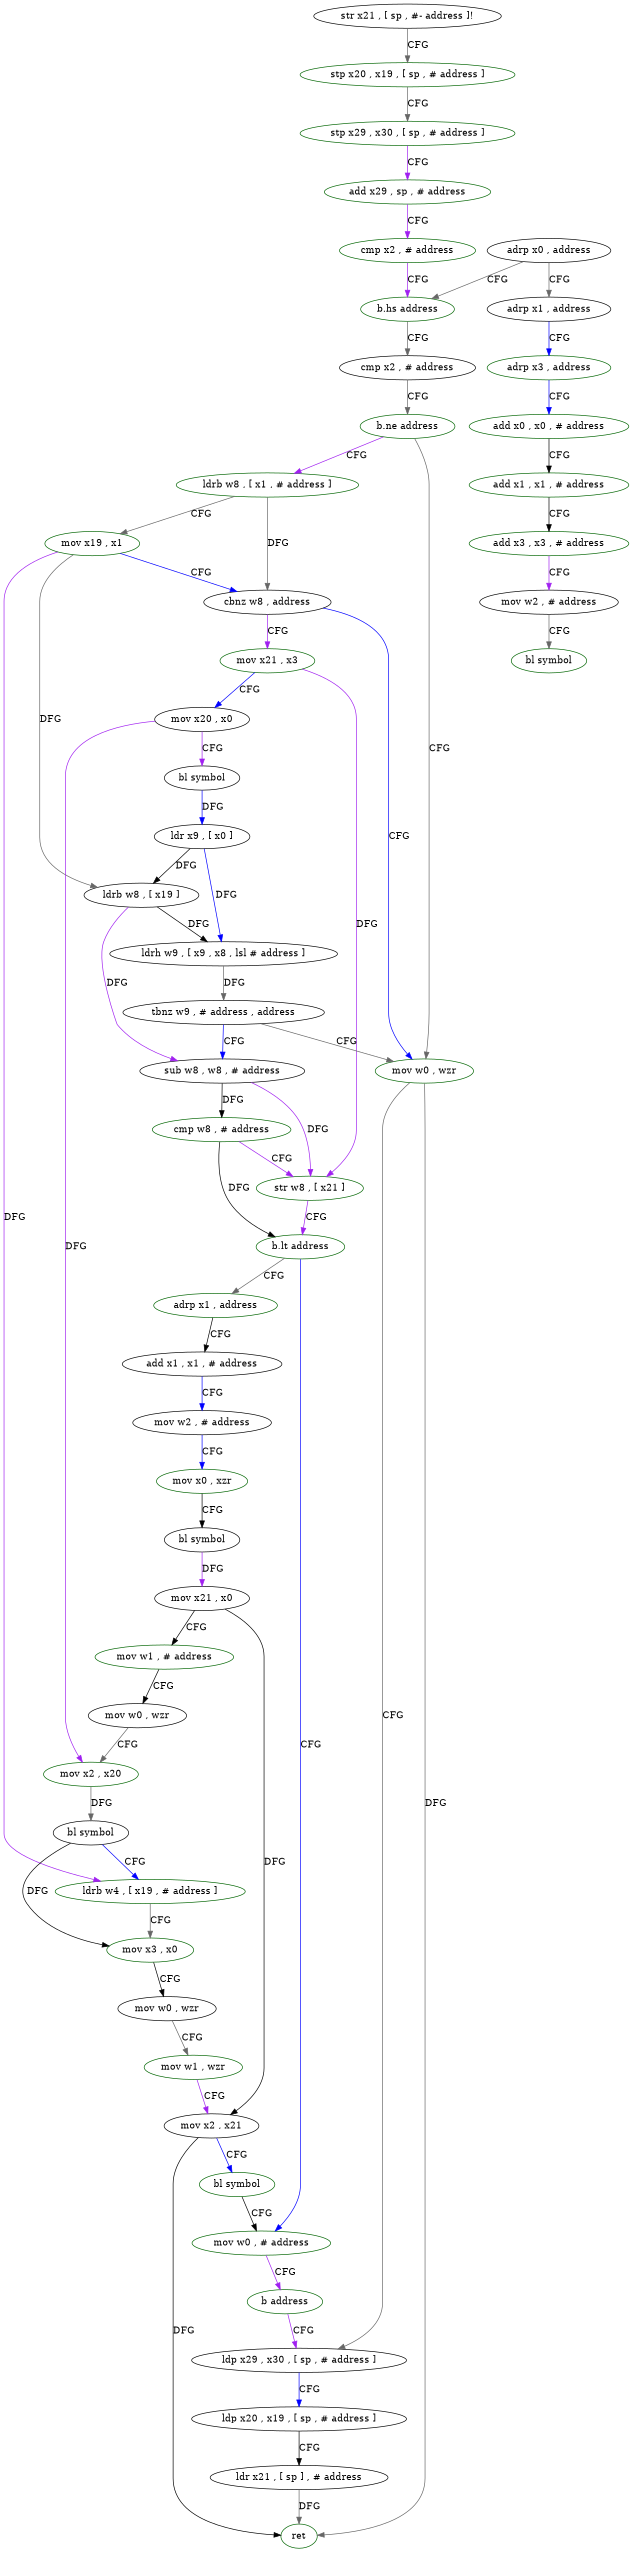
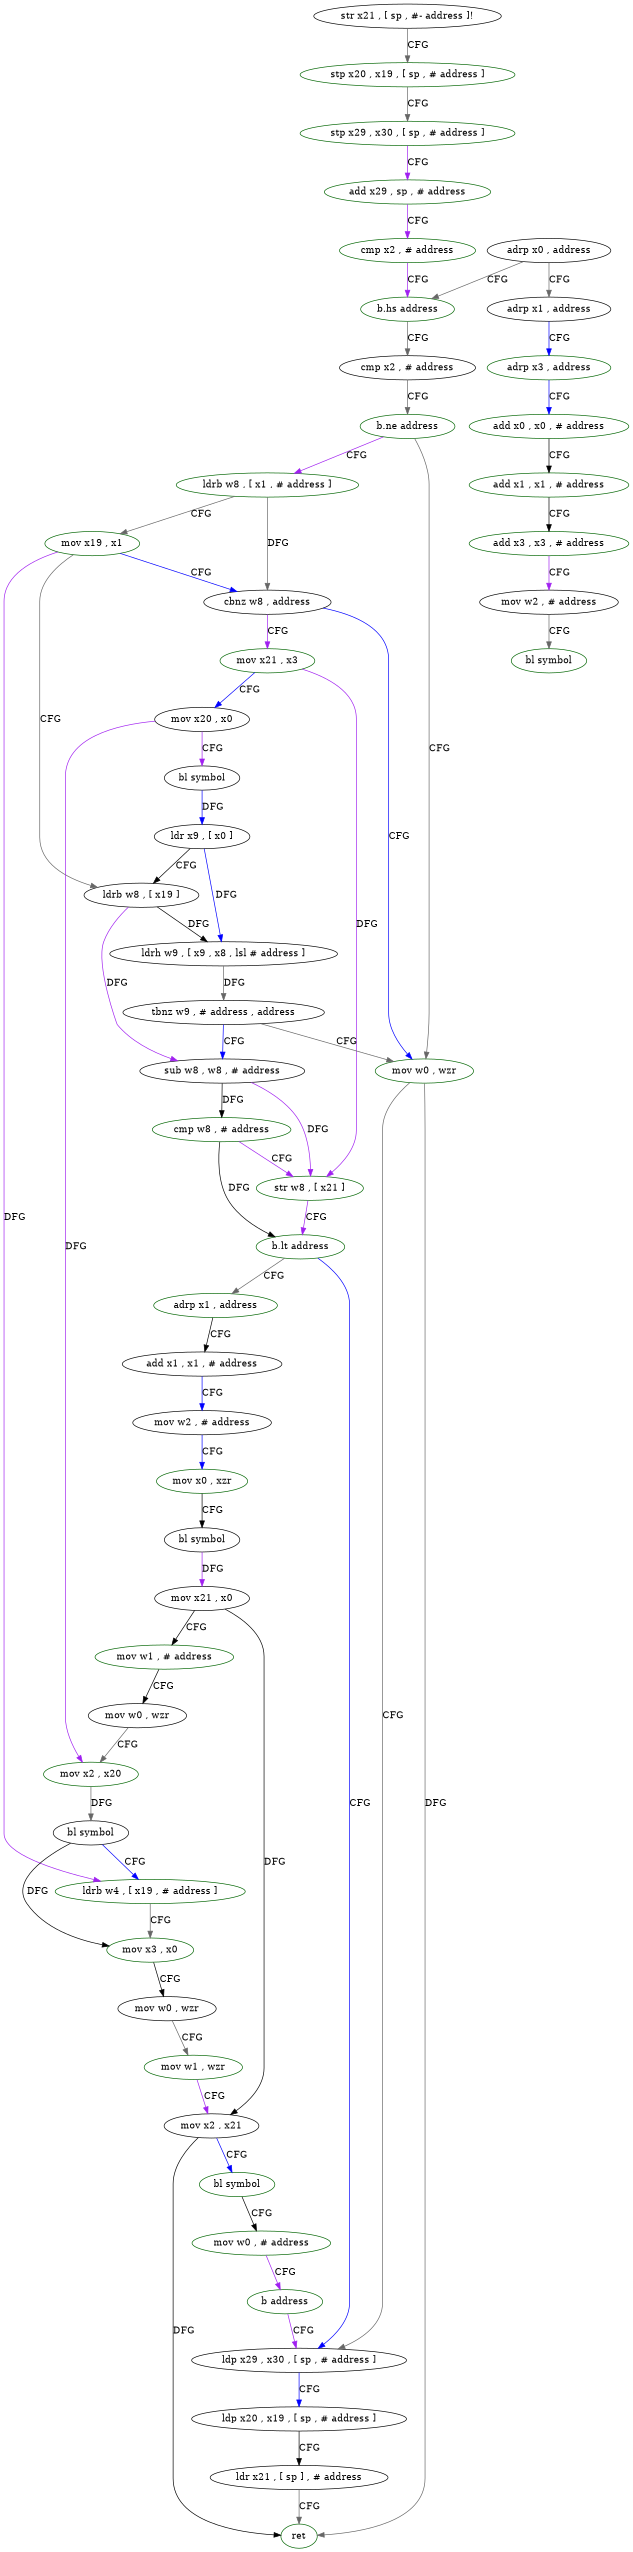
edge "mov x19 , x1" -> "ldrb w8 , [ x19 ]": label "DFG" -> "CFG"
edge "ldr x9 , [ x0 ]" -> "ldrb w8 , [ x19 ]": label "DFG" -> "CFG"
edge "b.lt address" -> "mov w0 , # address": now "b.lt address" -> "ldp x29 , x30 , [ sp , # address ]"
edge "ldr x21 , [ sp ] , # address" -> "ret": label "DFG" -> "CFG"
